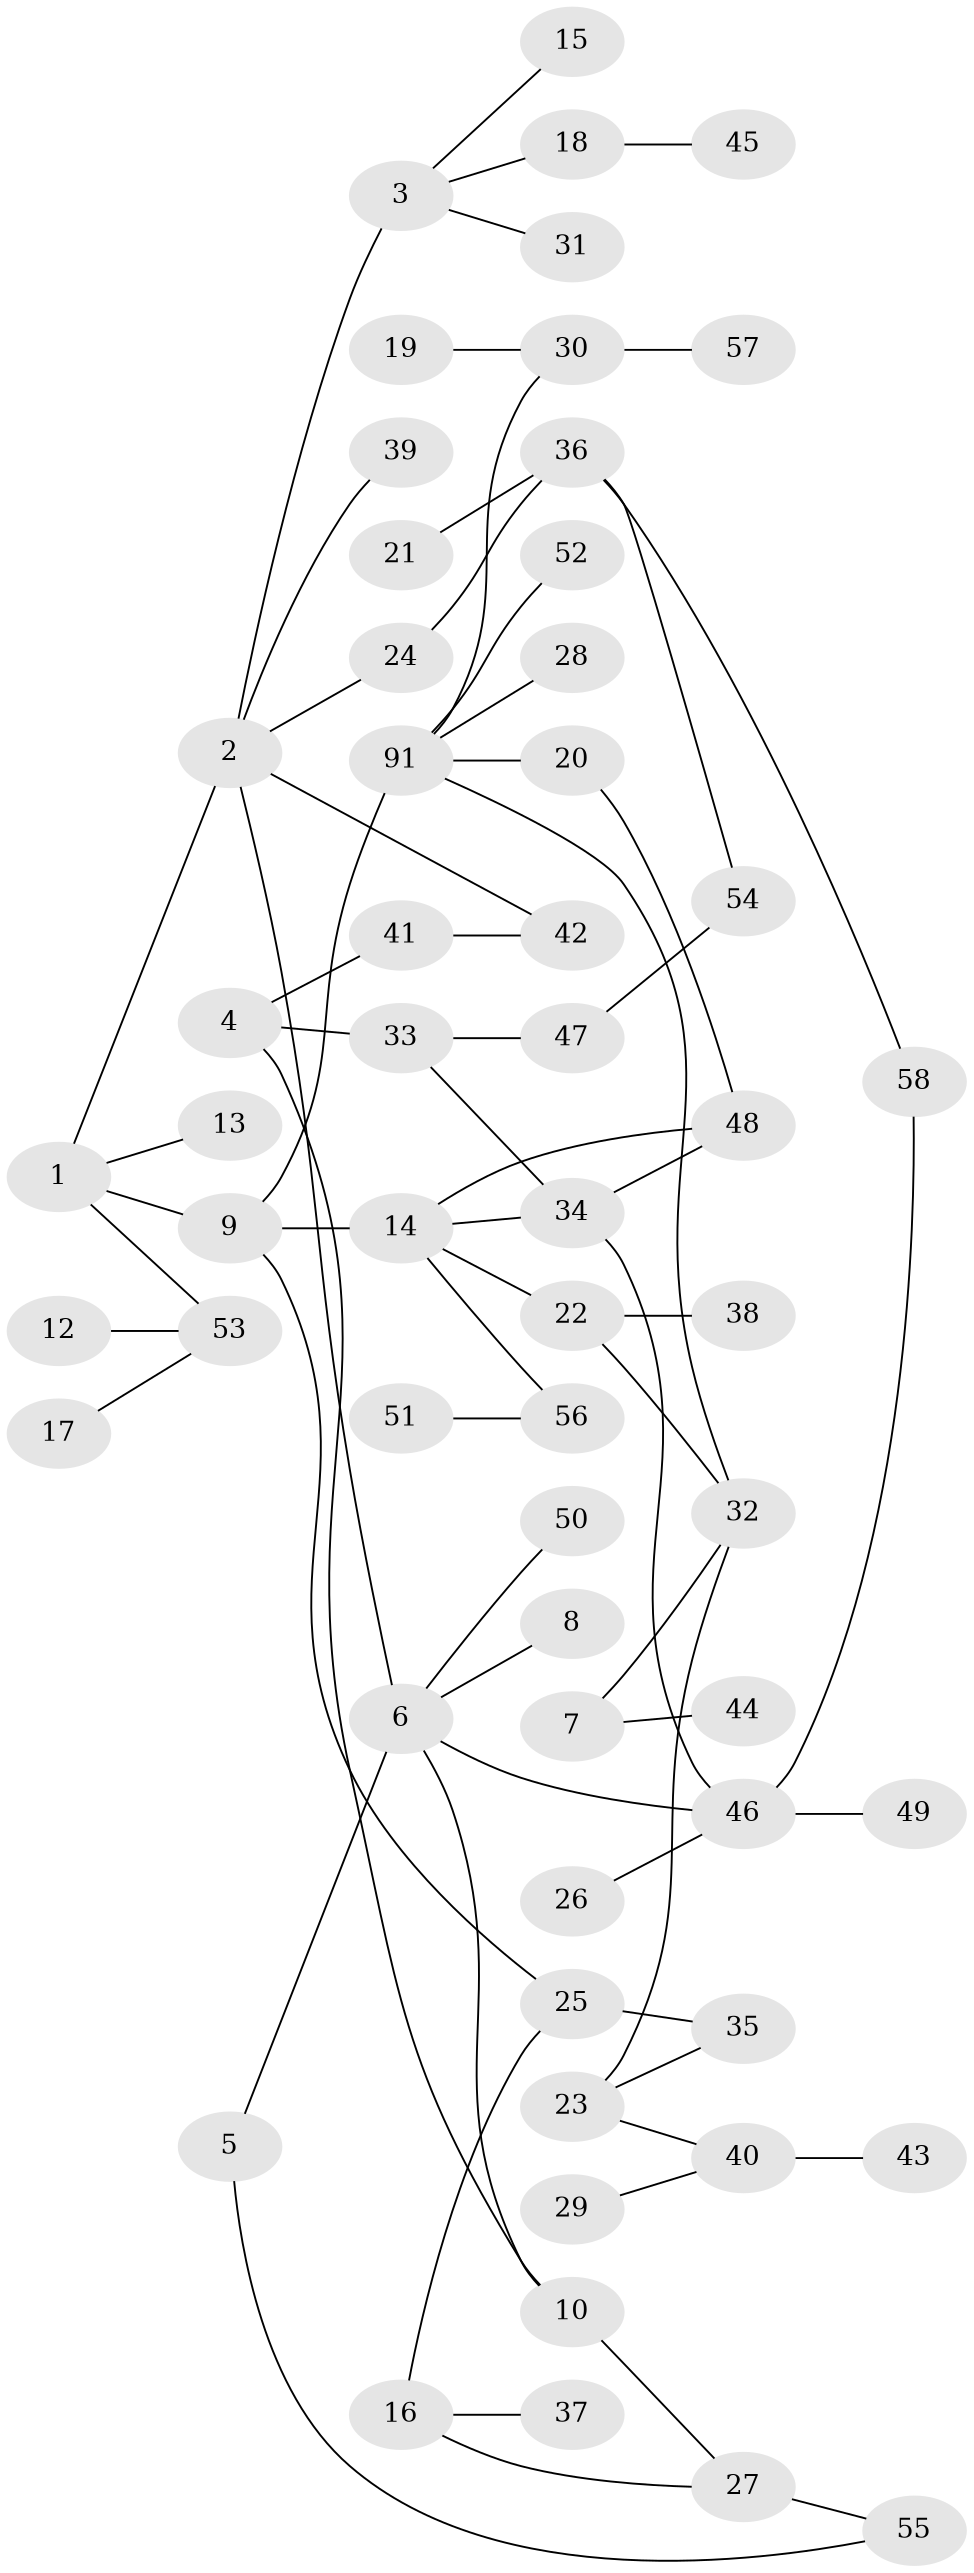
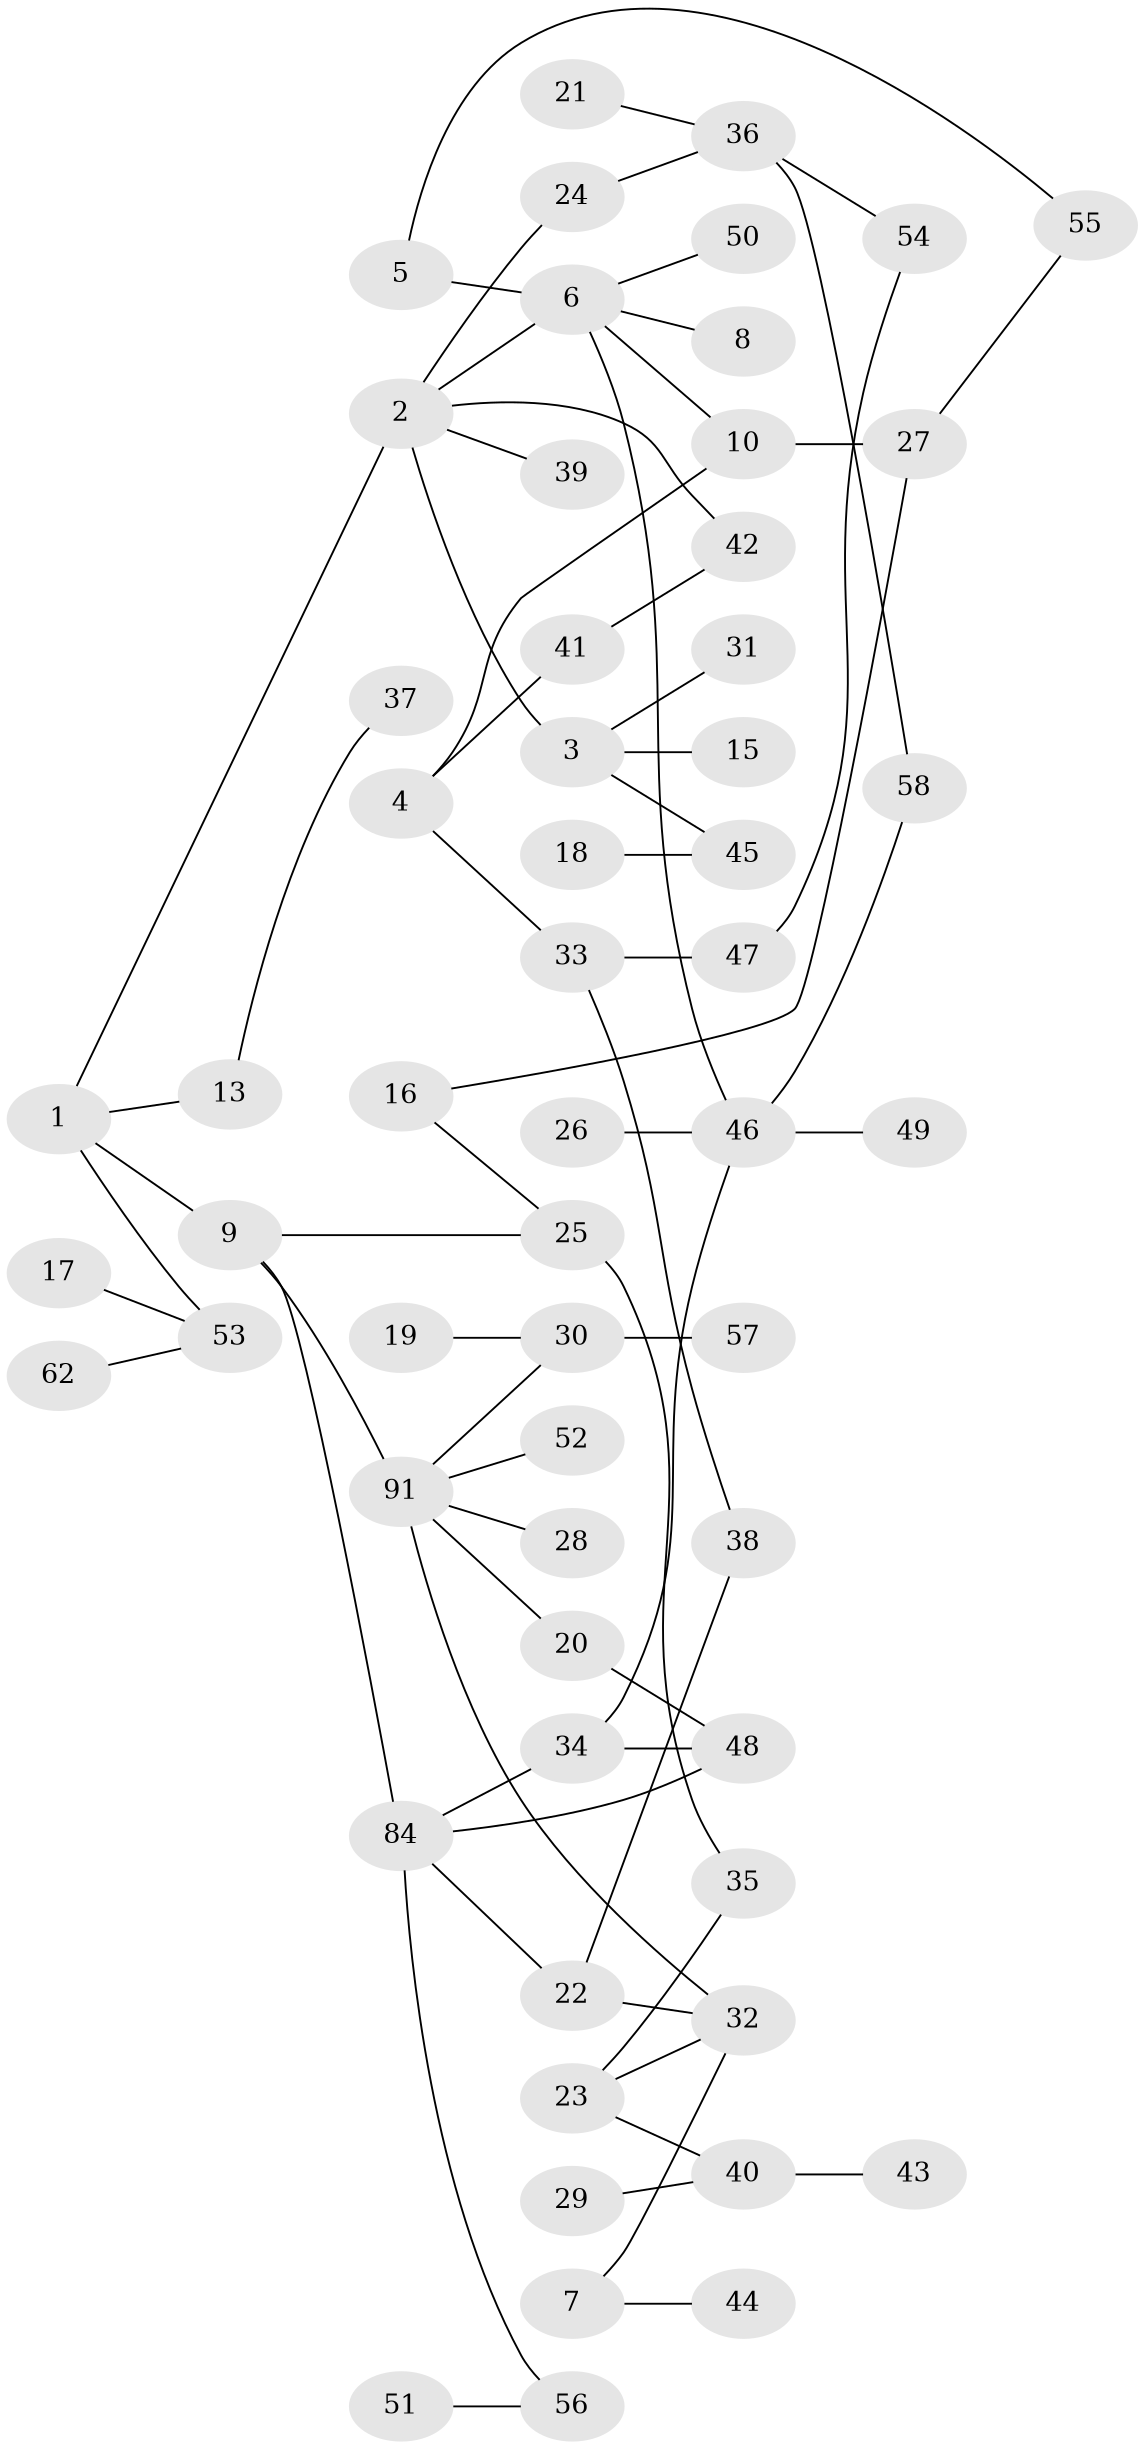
edge "18" -- "3": now "45" -- "3"
edge "33" -- "34": now "33" -- "38"
node "14": label "14" -> "84"
node "12": label "12" -> "62"
edge "16" -- "37": now "13" -- "37"
